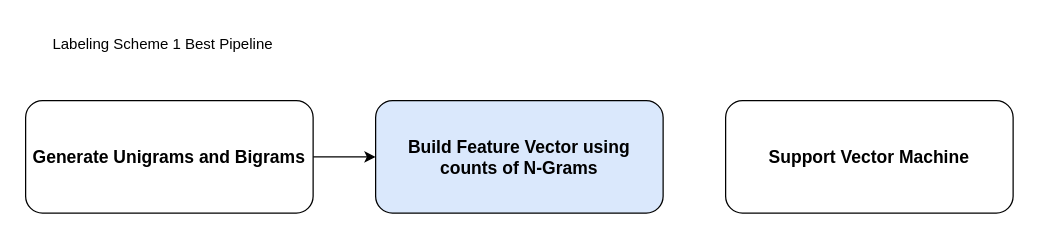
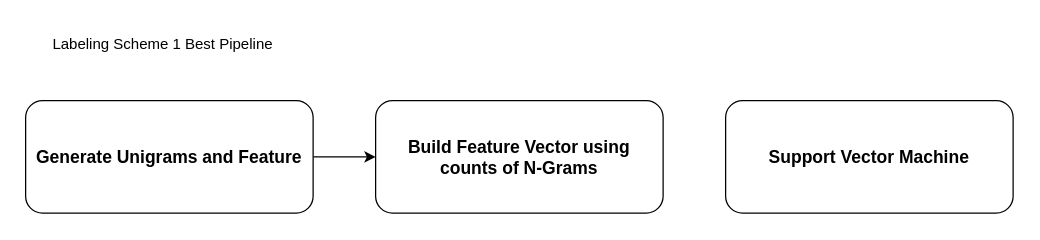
node "Generate Unigrams and Bigrams": label "Generate Unigrams and Bigrams" -> "Generate Unigrams and Feature"
node "Build Feature Vector using counts of N-Grams": fillcolor #dae8fc -> #ffffff
